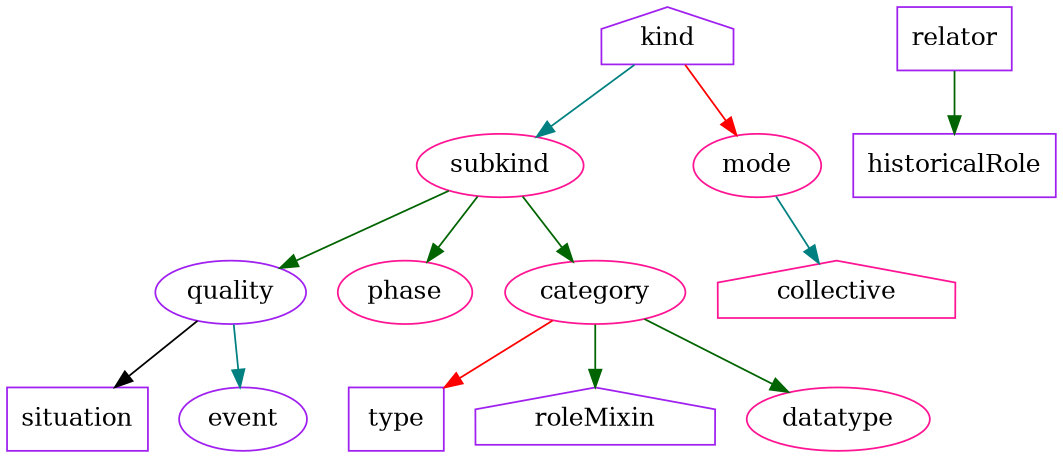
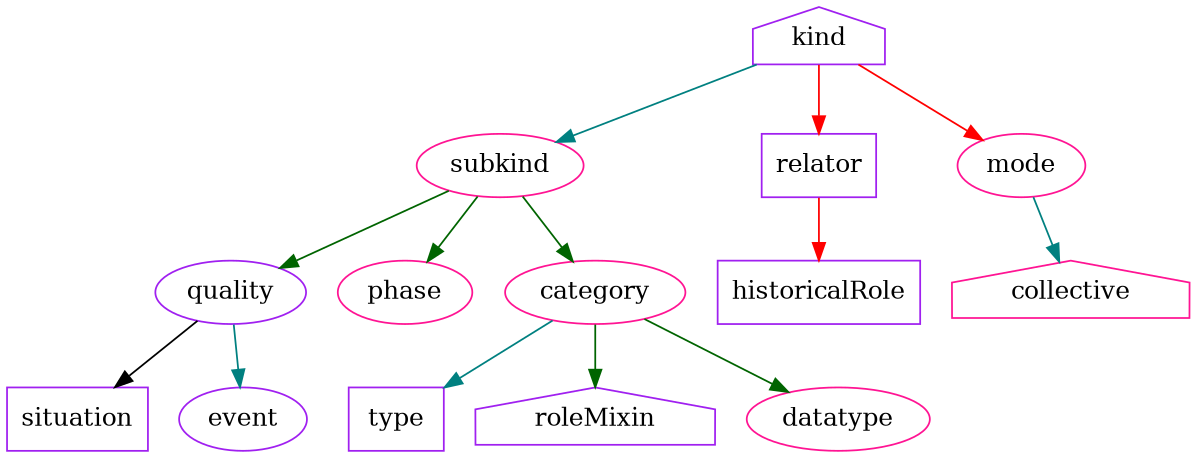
edge "kind" -> "relator": added
edge "relator" -> "historicalRole": color darkgreen -> red
edge "category" -> "type": color red -> teal
